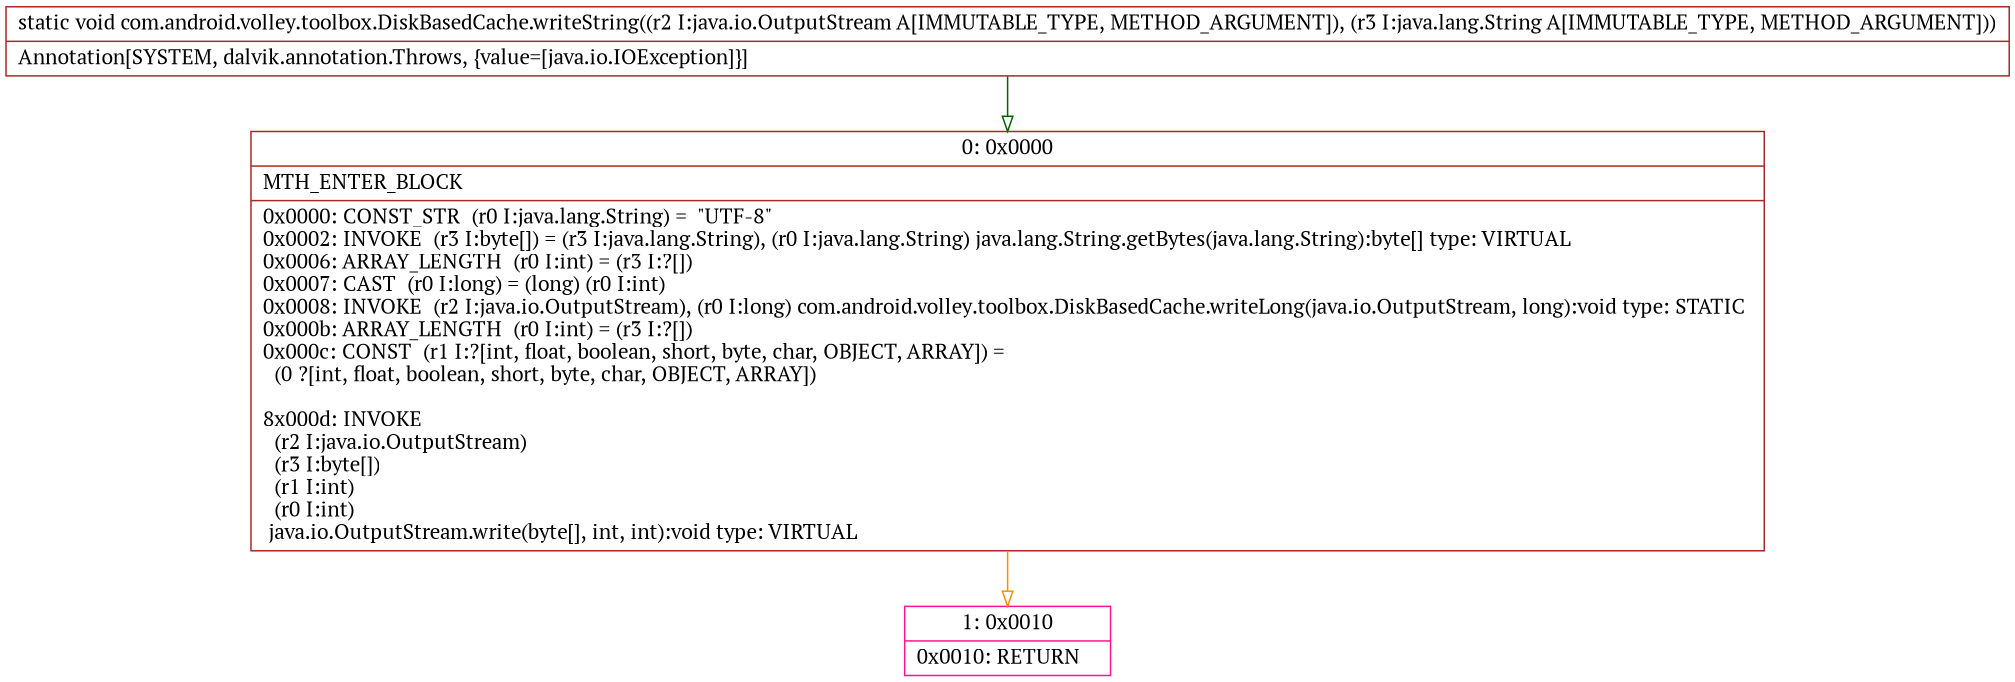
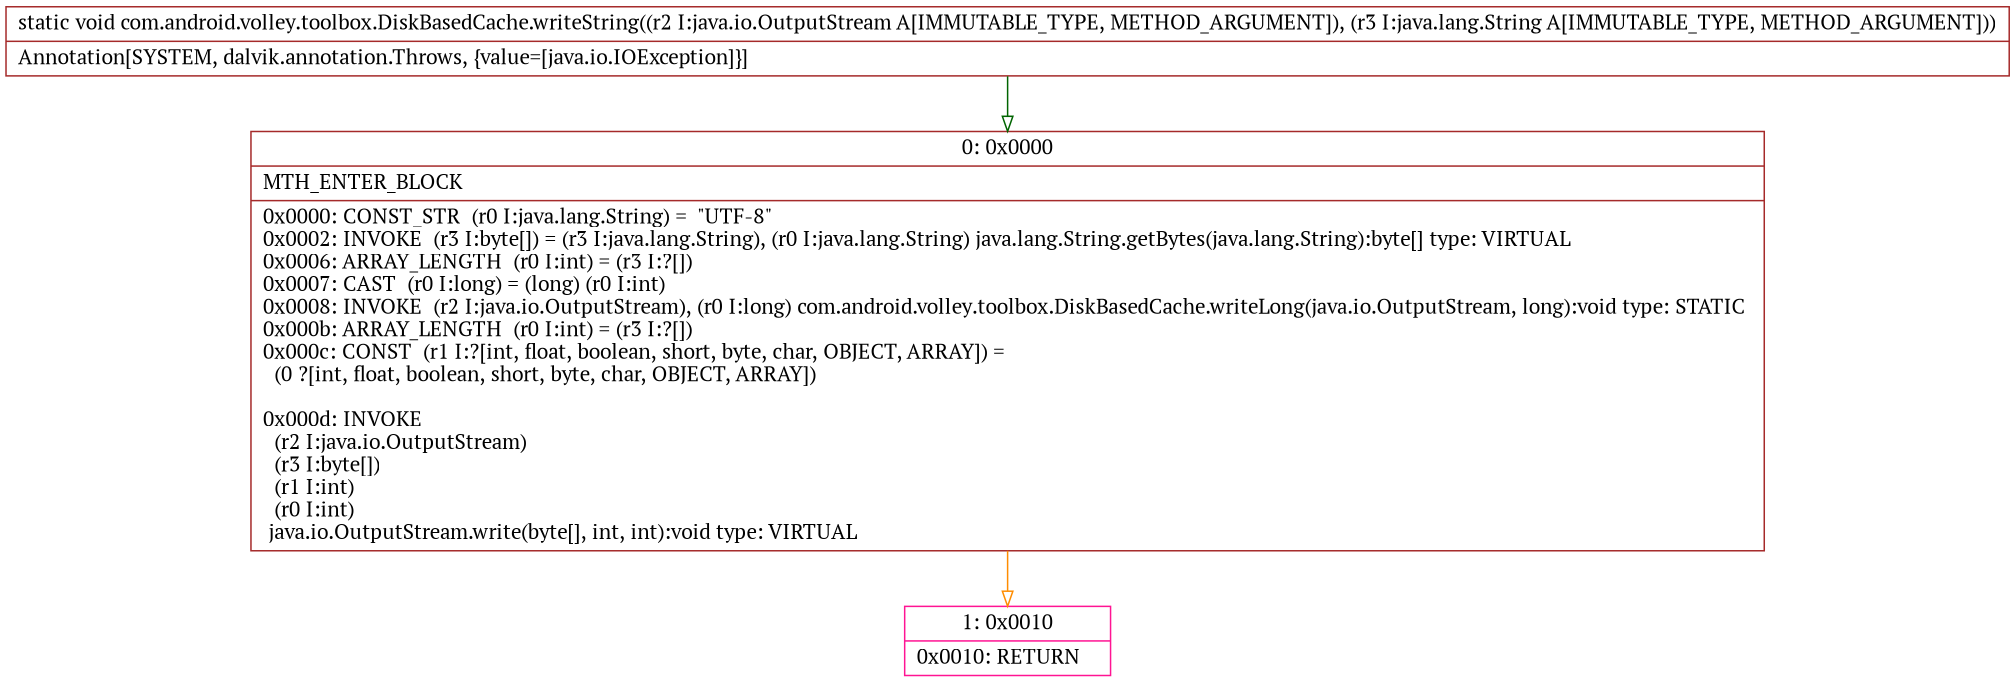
node "0: 0x0000": text "8x000d: INVOKE" -> "0x000d: INVOKE"
